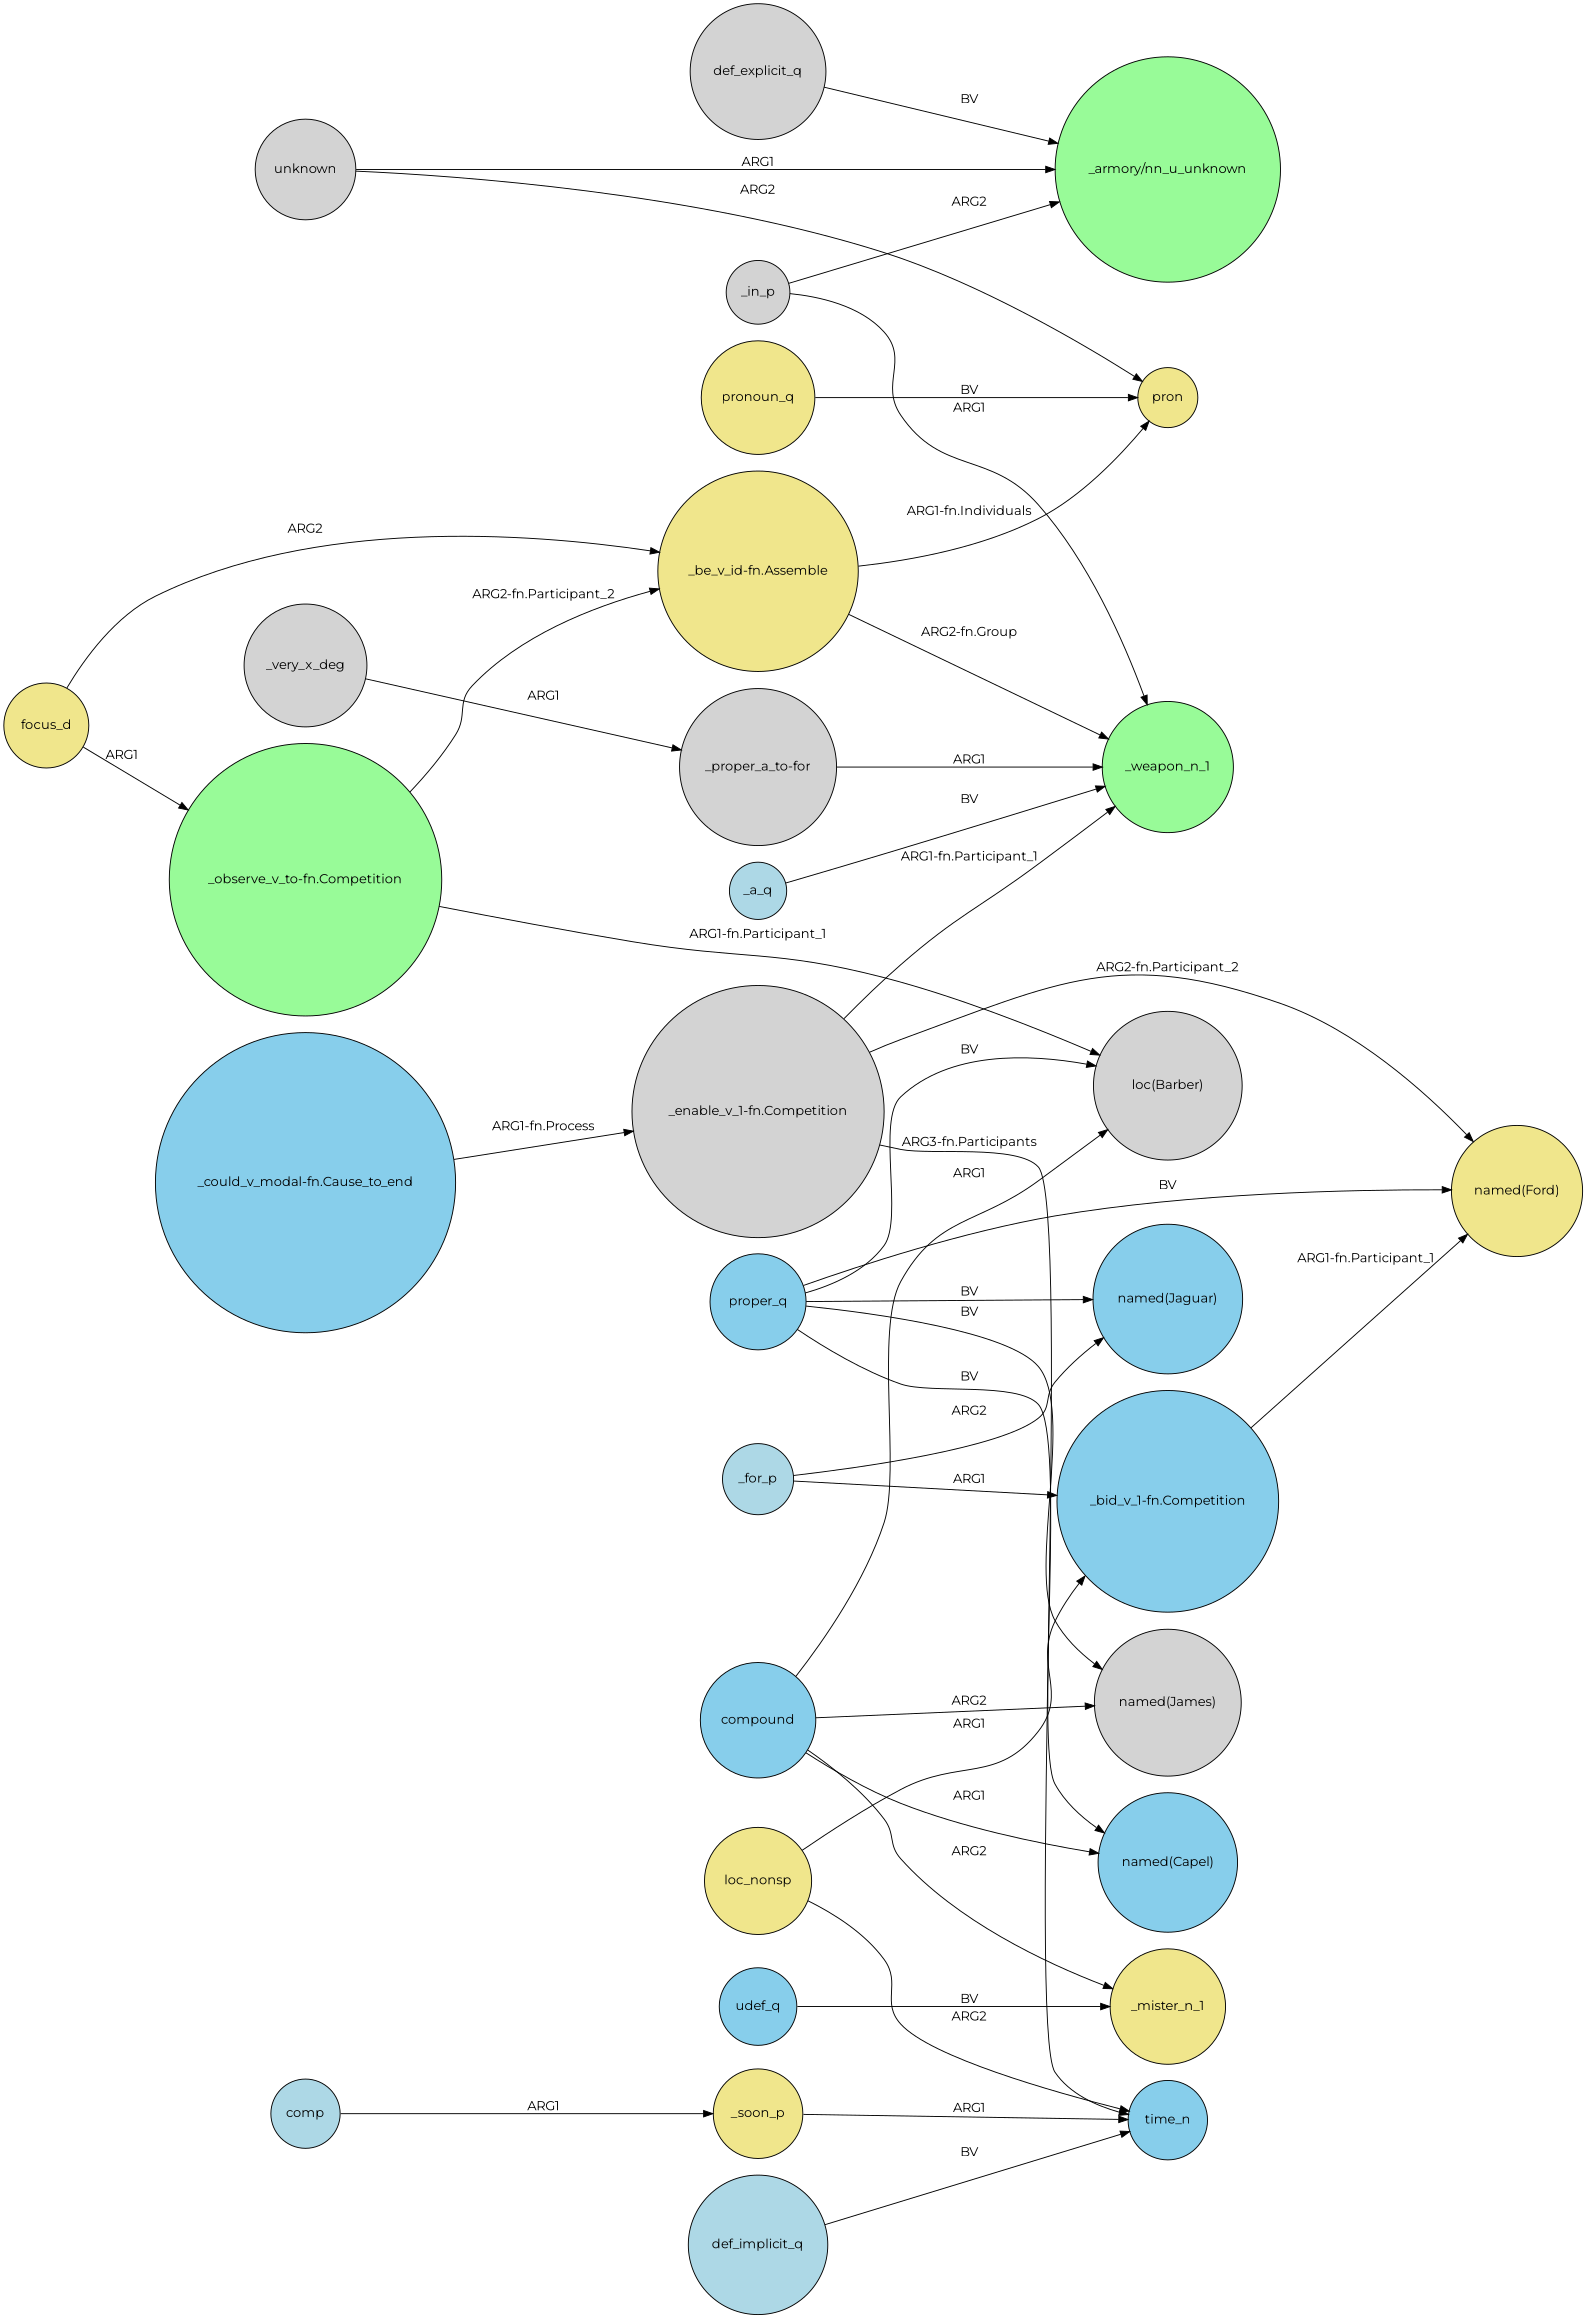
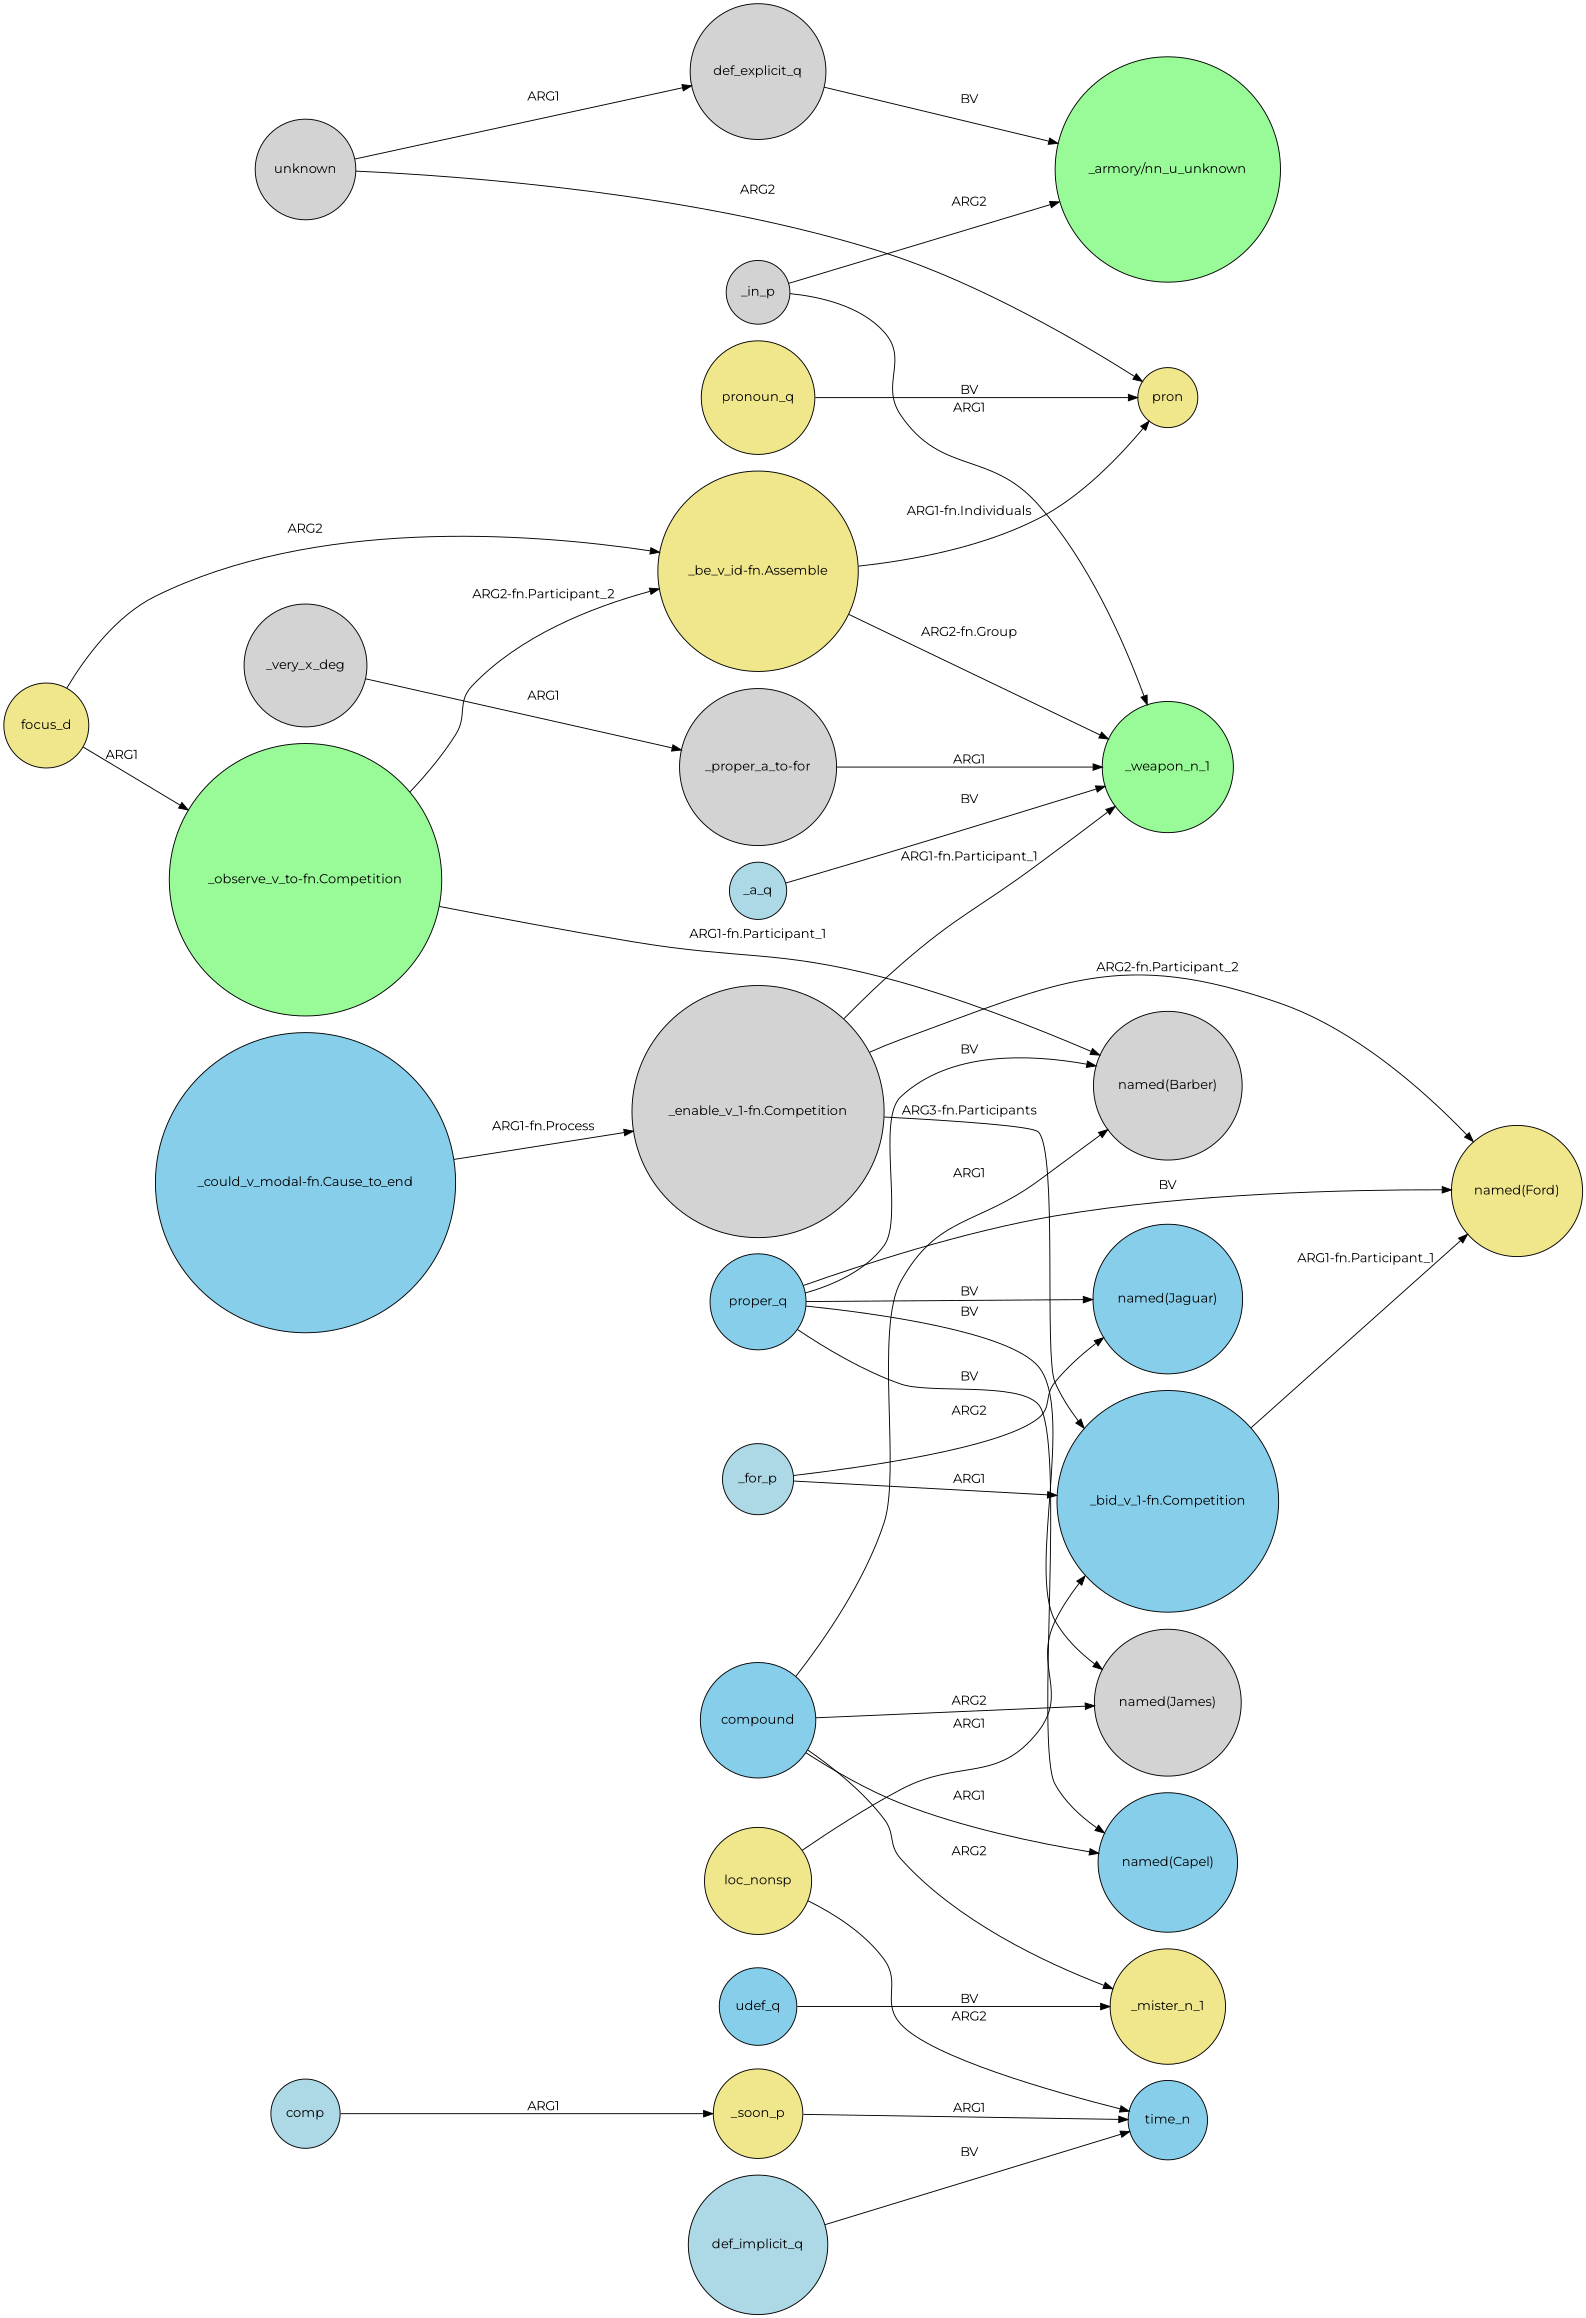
edge "unknown" -> "_armory/nn_u_unknown": now "unknown" -> "def_explicit_q"
node "loc(Barber)": label "loc(Barber)" -> "named(Barber)"
edge "_enable_v_1-fn.Competition" -> "time_n": now "_enable_v_1-fn.Competition" -> "_bid_v_1-fn.Competition"
